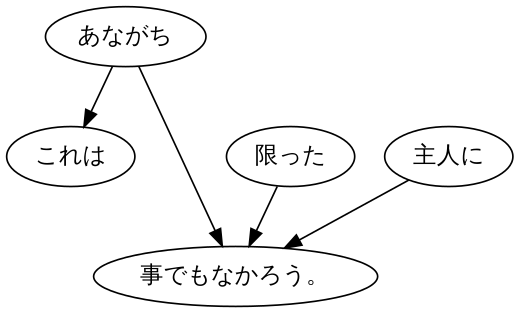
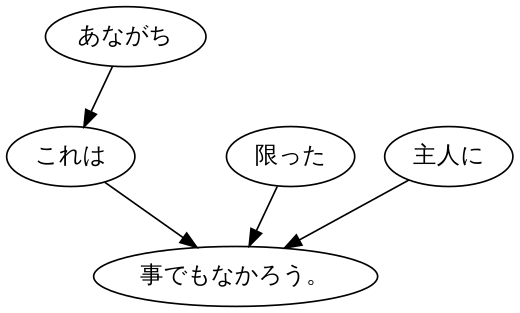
edge "あながち" -> "事でもなかろう。": now "これは" -> "事でもなかろう。"
